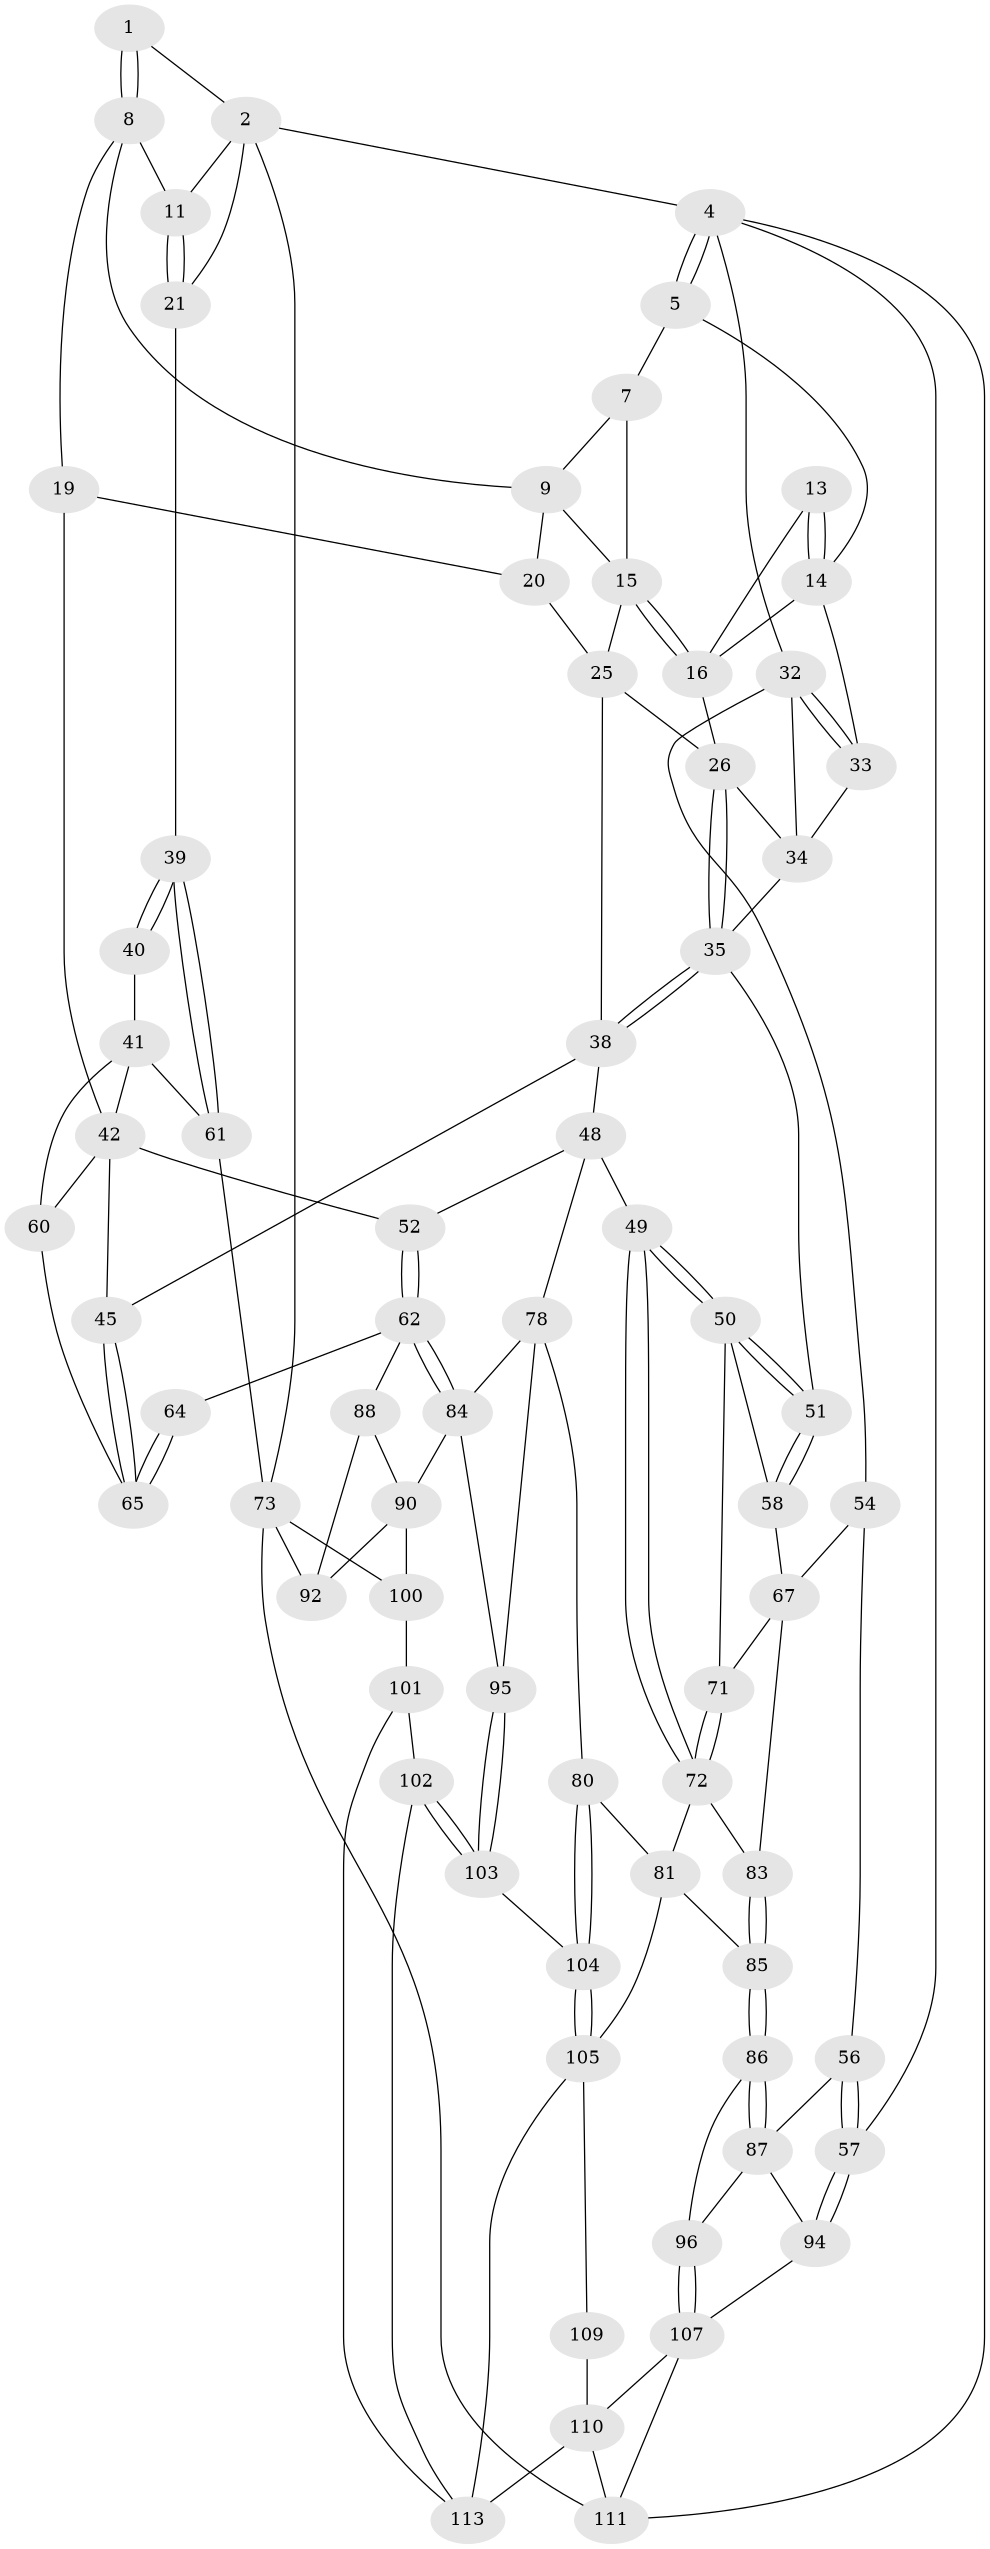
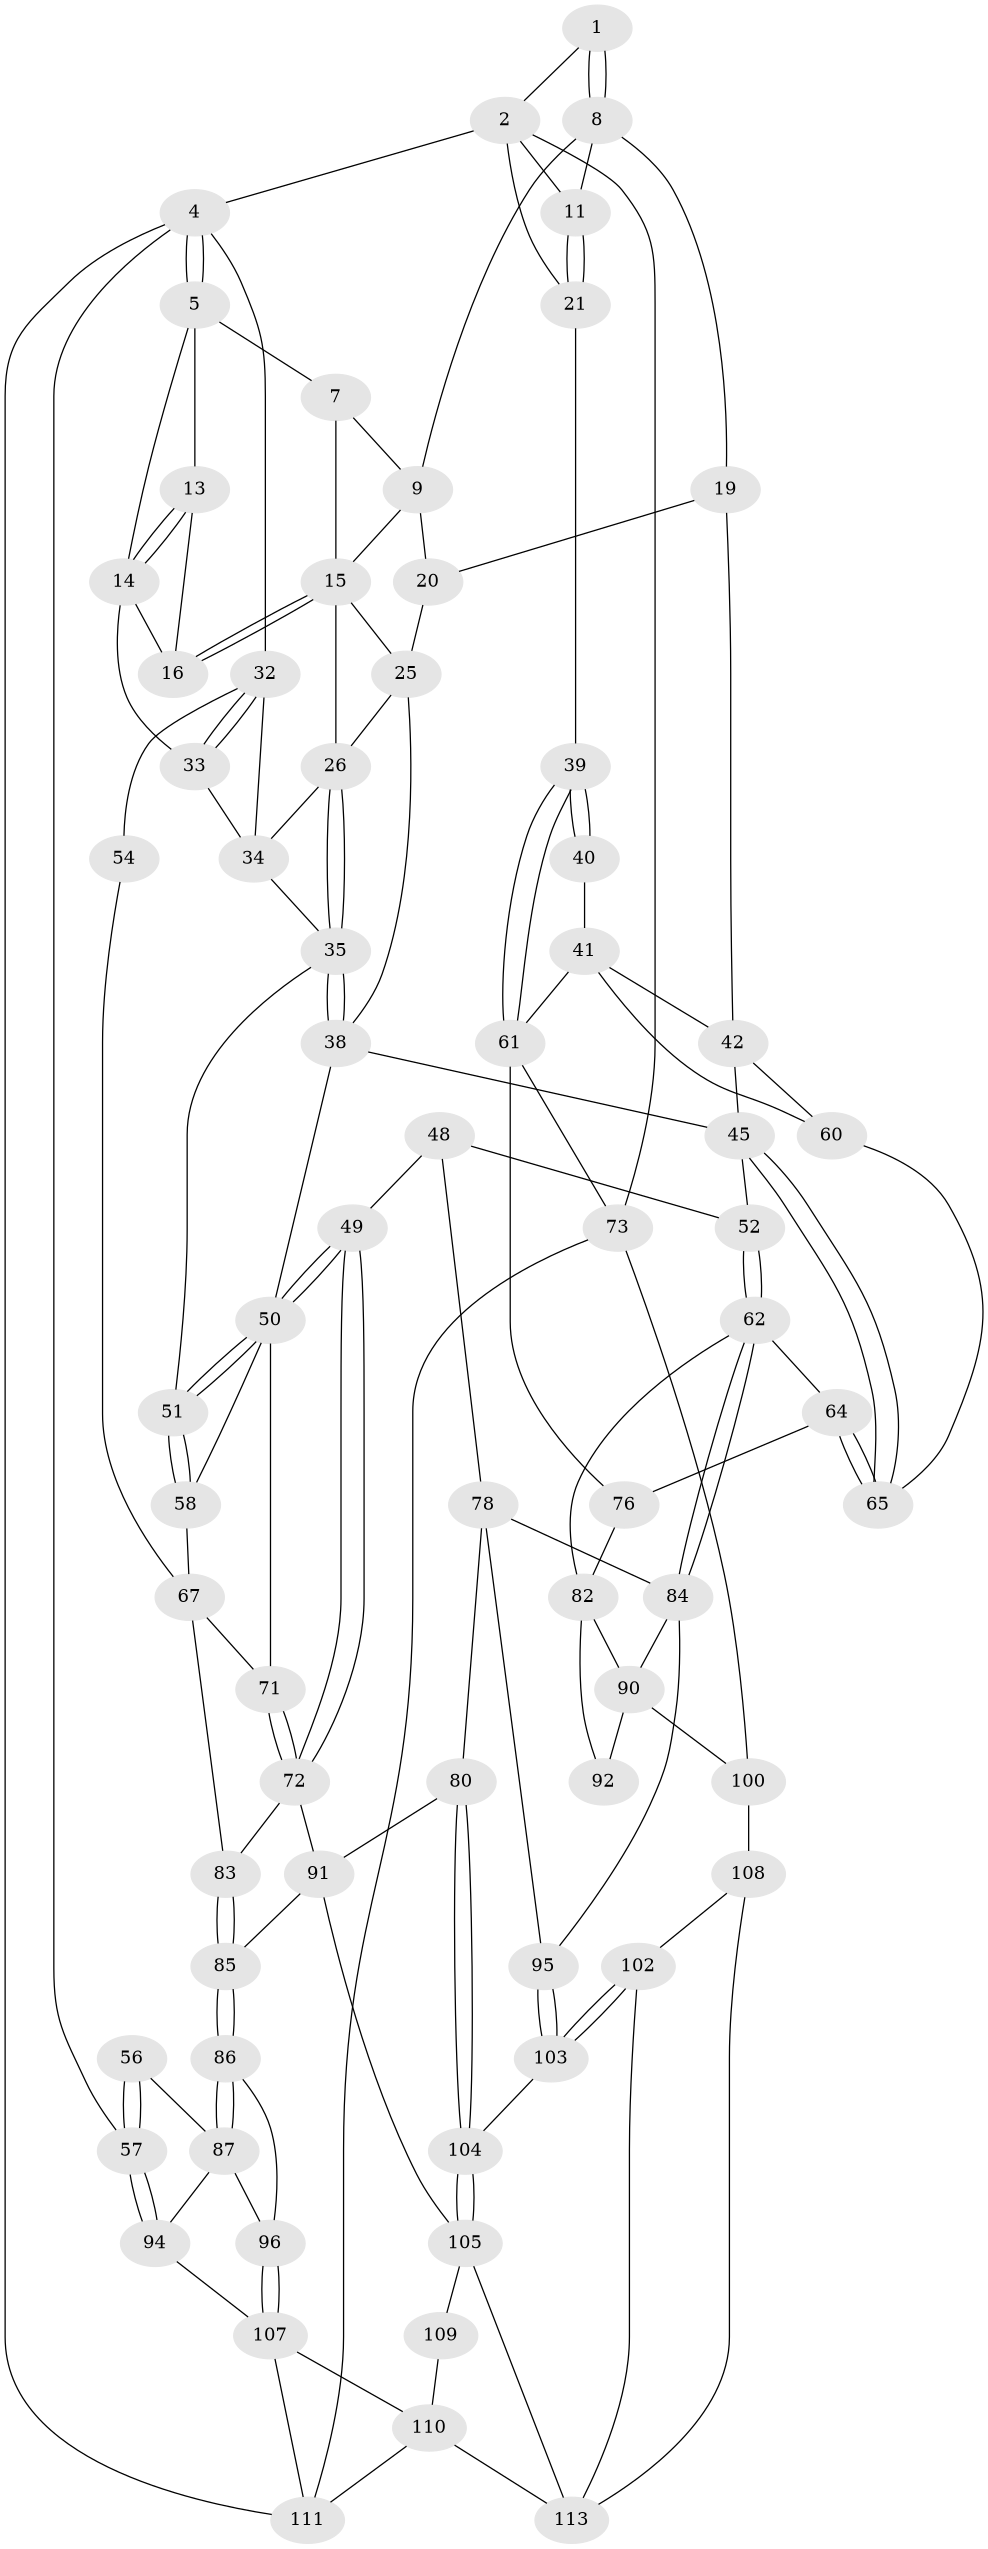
edge "5" -- "13": added
edge "16" -- "26": now "15" -- "26"
edge "38" -- "48": now "38" -- "50"
edge "42" -- "52": now "45" -- "52"
node "88": label "88" -> "82"
node "76": added
edge "73" -- "92": removed
node "101": label "101" -> "108"
edge "54" -- "56": removed
node "81": label "81" -> "91"
